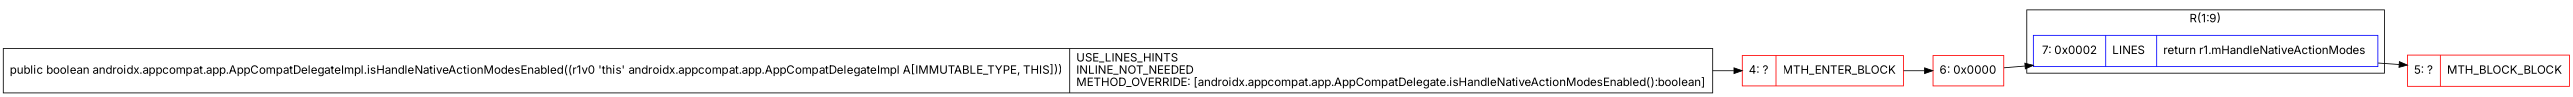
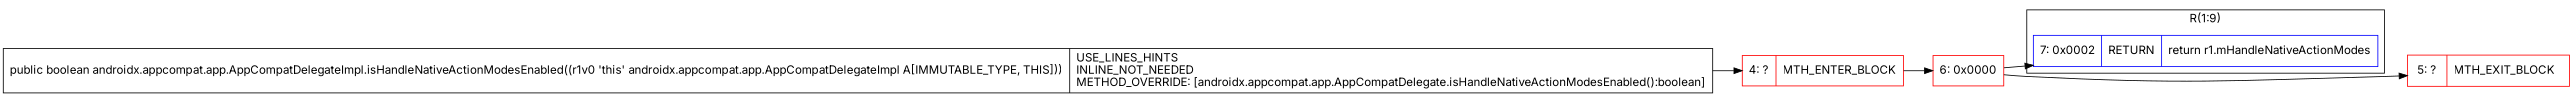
node "7: 0x0002": text "LINES" -> "RETURN"
edge "7: 0x0002" -> "5: ?": now "6: 0x0000" -> "5: ?"
node "5: ?": text "MTH_BLOCK_BLOCK" -> "MTH_EXIT_BLOCK"
